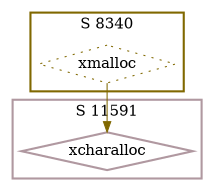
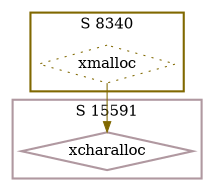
cluster "S 11591": label "S 11591" -> "S 15591"
